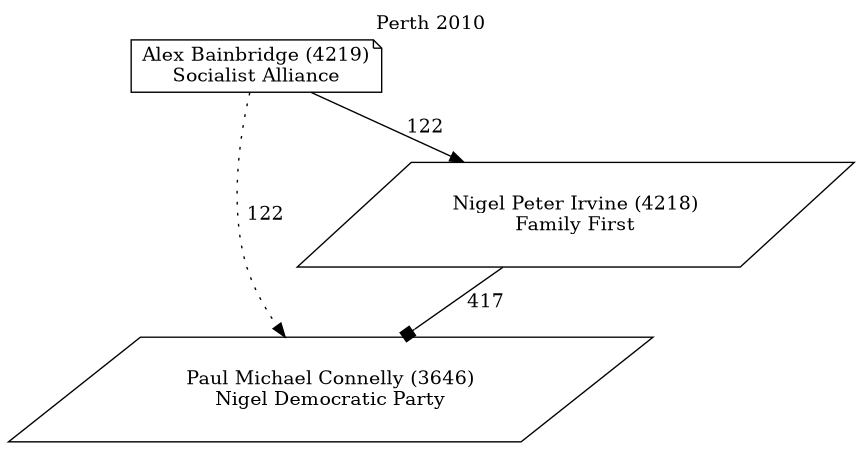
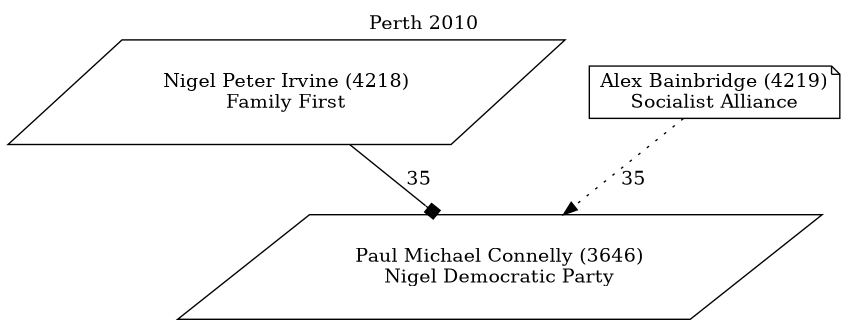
edge "Alex Bainbridge (4219) Socialist Alliance" -> "Nigel Peter Irvine (4218) Family First": removed, label "122"
edge "Alex Bainbridge (4219) Socialist Alliance" -> "Paul Michael Connelly (3646) Nigel Democratic Party": label "122" -> "35"
edge "Nigel Peter Irvine (4218) Family First" -> "Paul Michael Connelly (3646) Nigel Democratic Party": label "417" -> "35"
